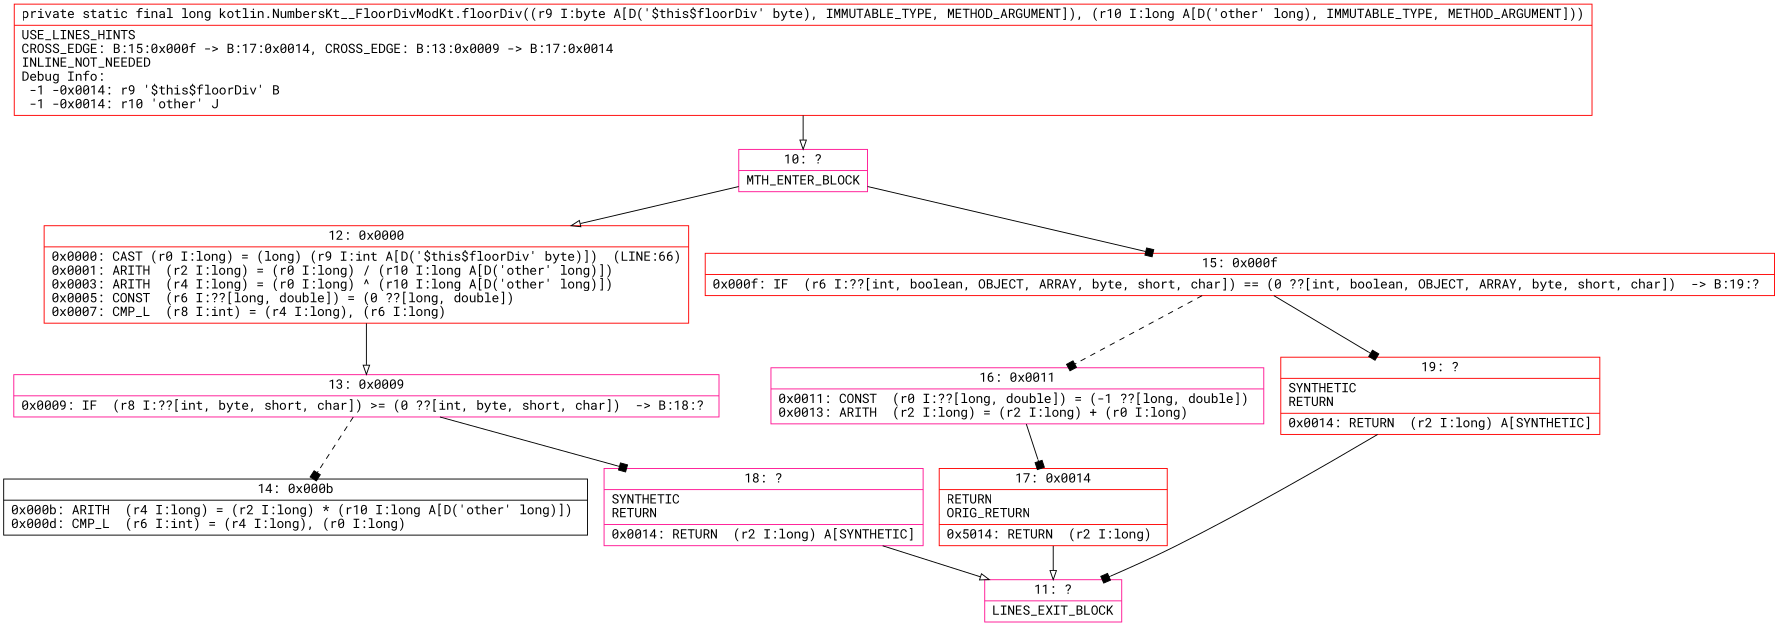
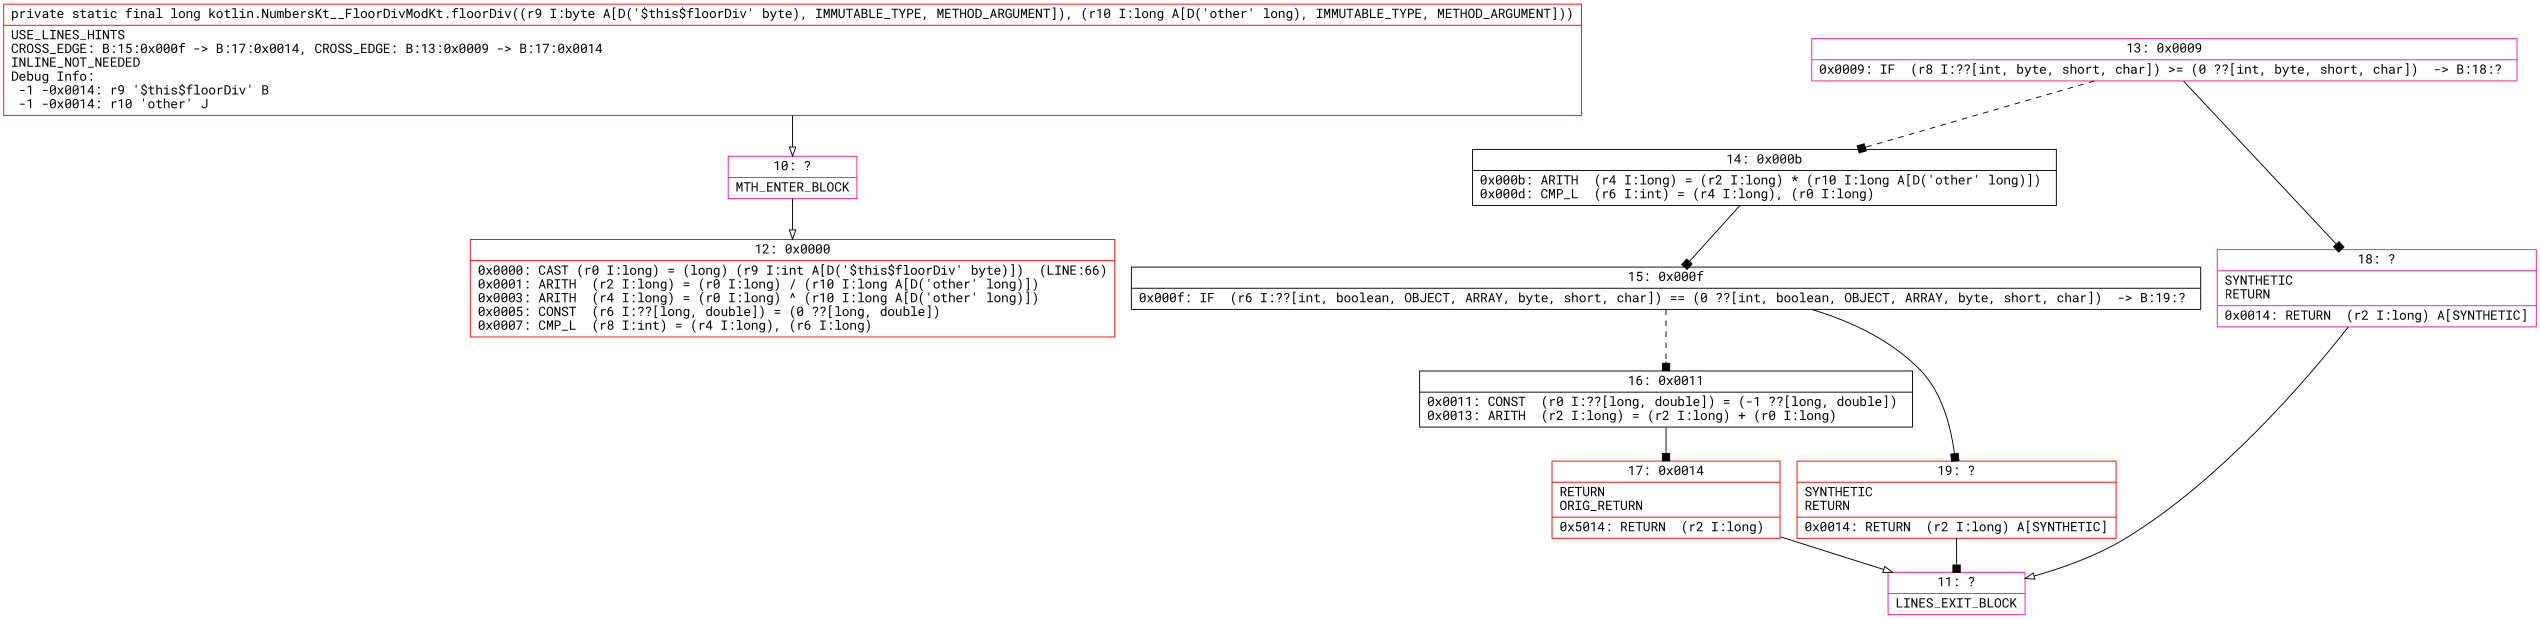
edge "10: ?" -> "15: 0x000f": now "14: 0x000b" -> "15: 0x000f"
node "15: 0x000f": color red -> black
edge "12: 0x0000" -> "13: 0x0009": removed
node "16: 0x0011": color deeppink -> black
